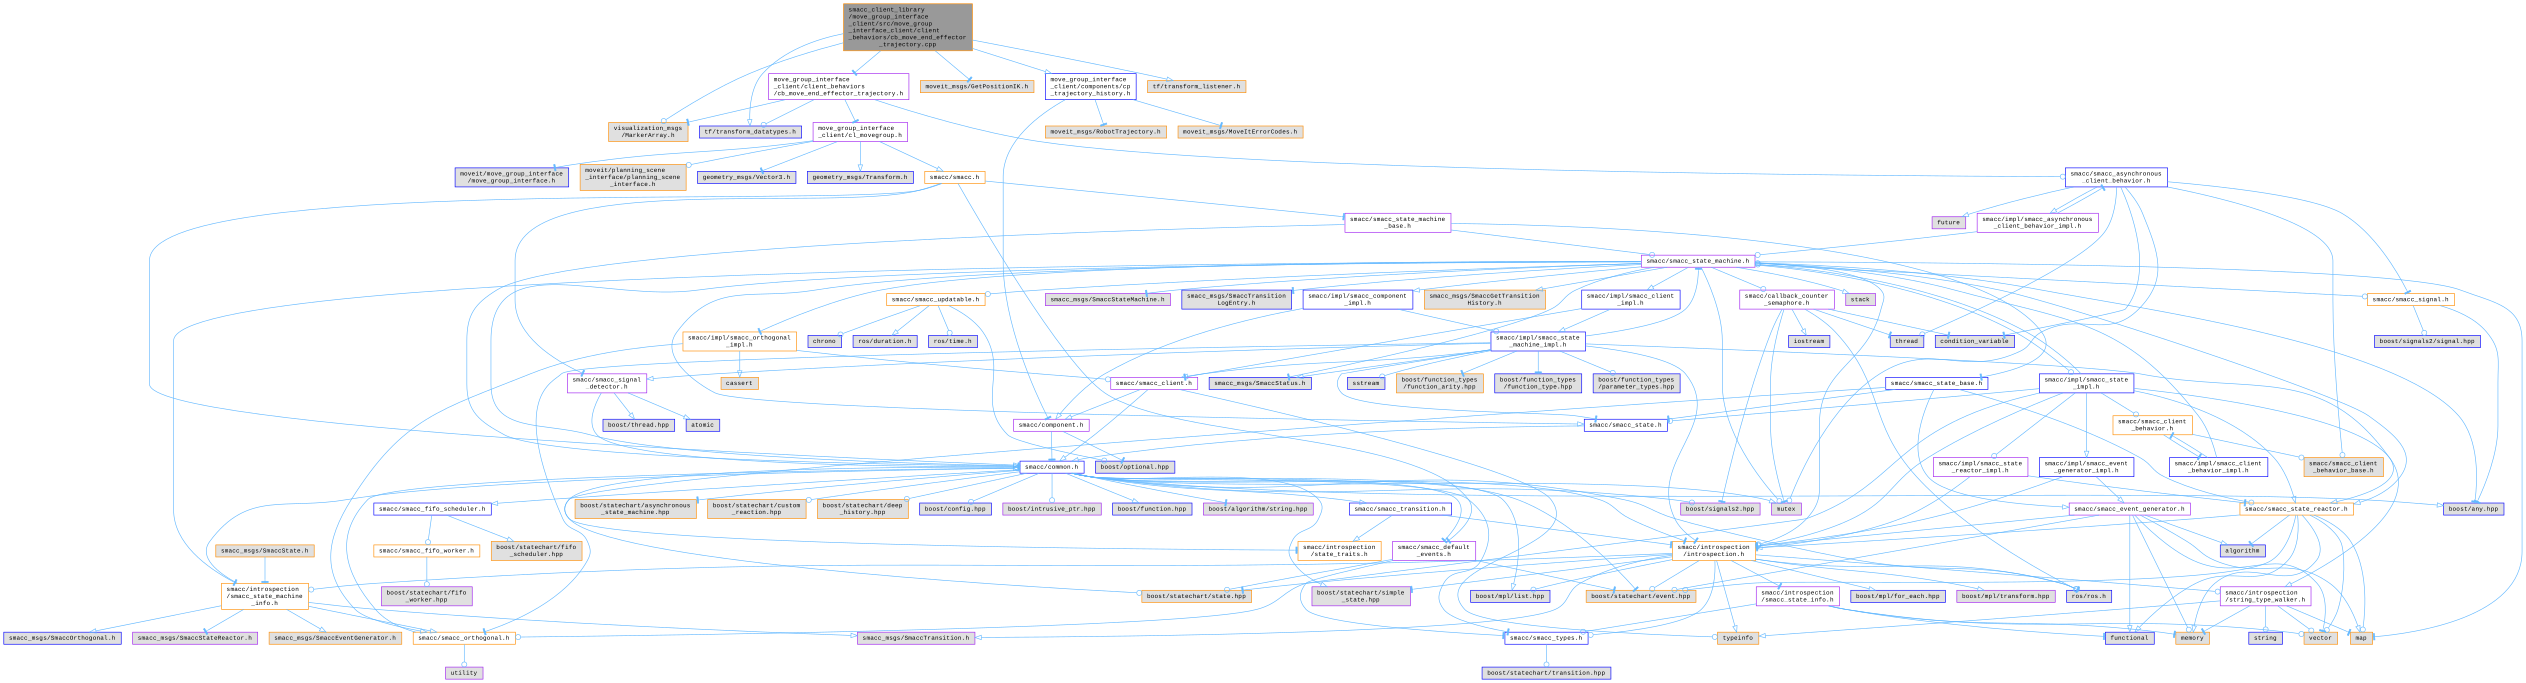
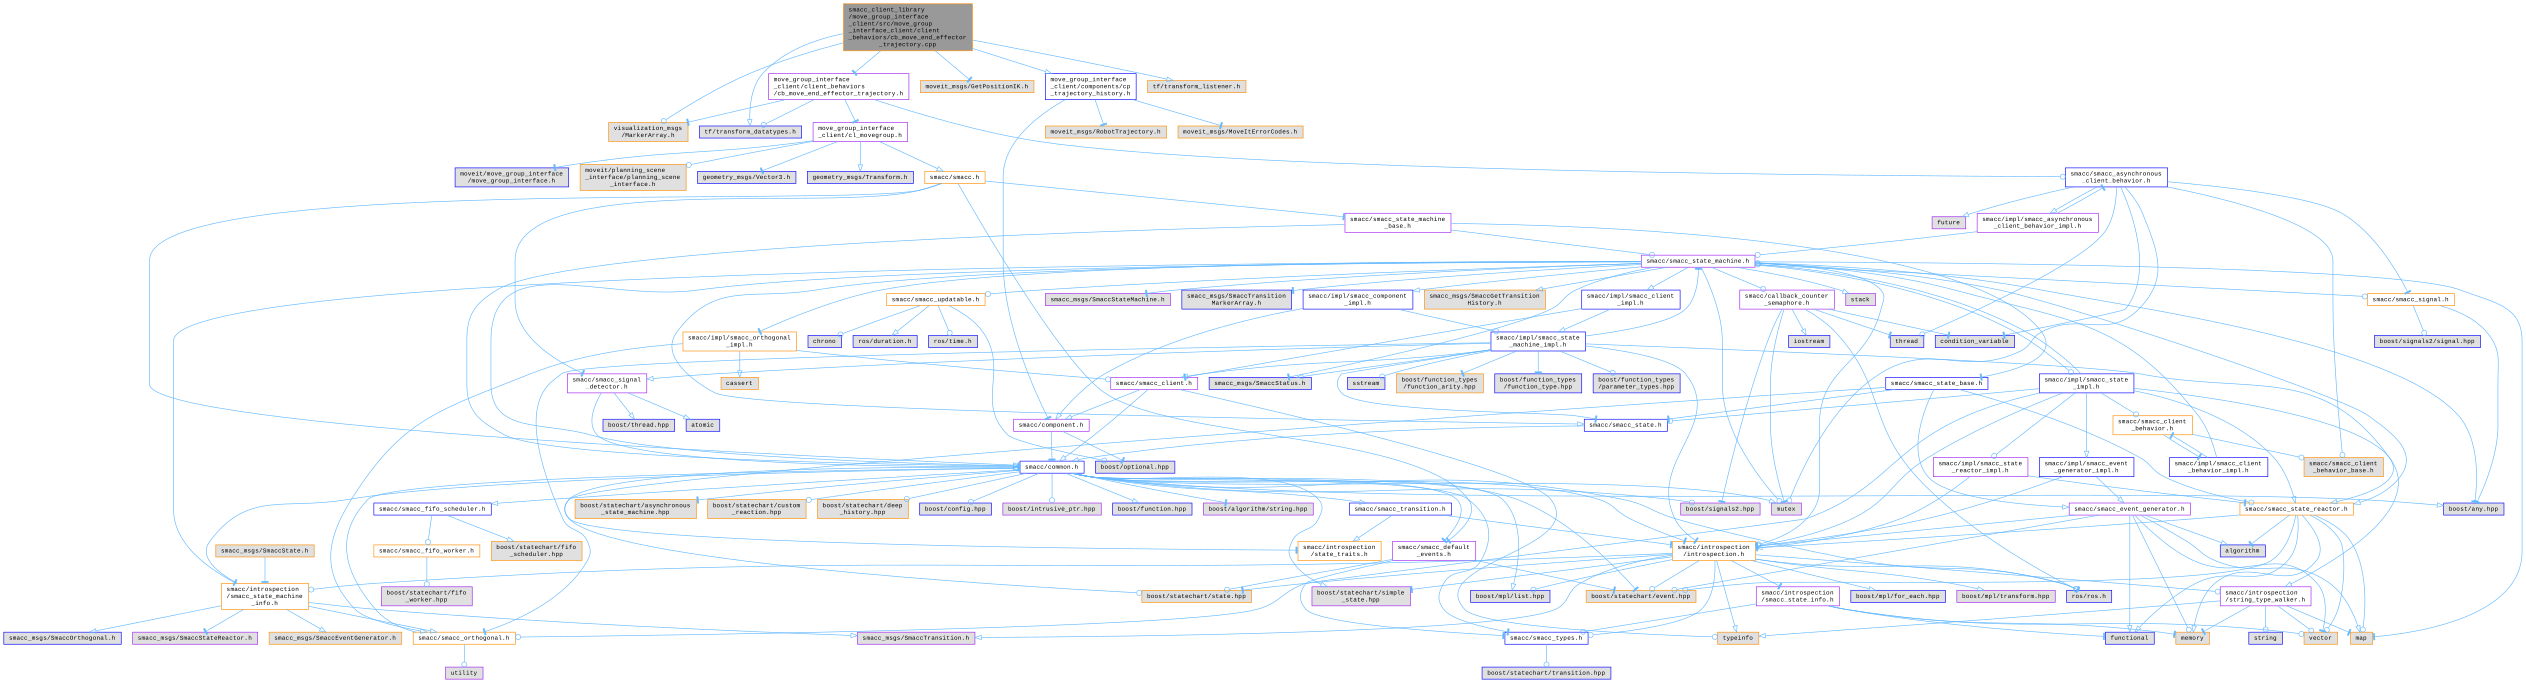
node "smacc_msgs/SmaccTransition LogEntry.h": label "smacc_msgs/SmaccTransition LogEntry.h" -> "smacc_msgs/SmaccTransition MarkerArray.h"
